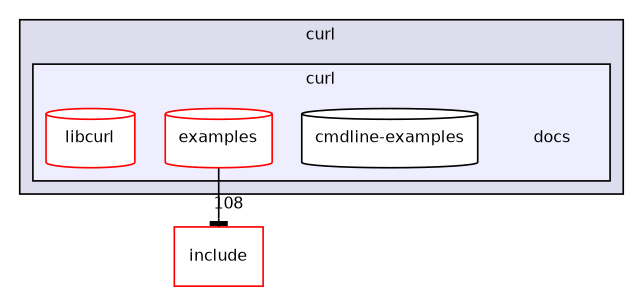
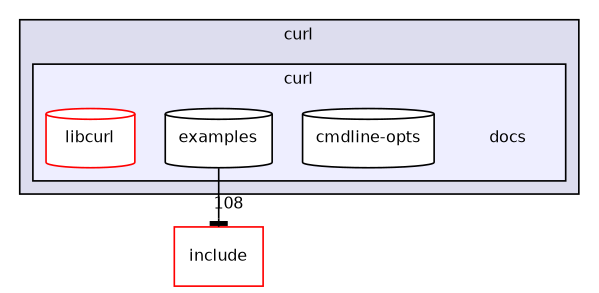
node "examples": color red -> black
node "cmdline-examples": label "cmdline-examples" -> "cmdline-opts"
